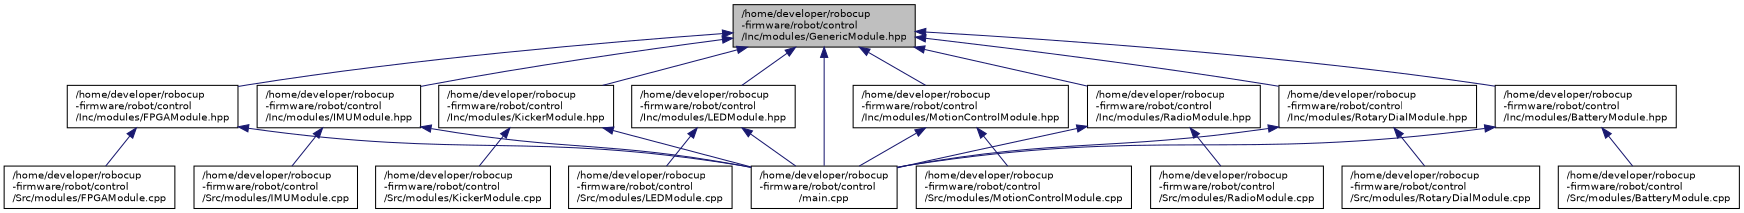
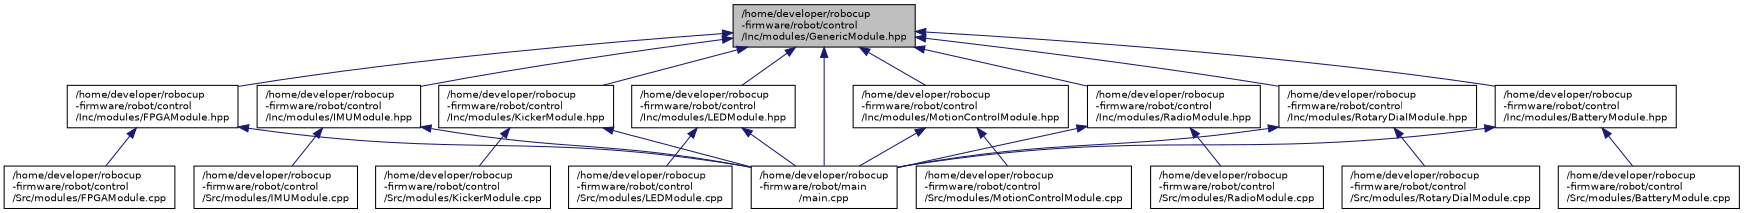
node "/home/developer/robocup -firmware/robot/control /main.cpp": label "/home/developer/robocup -firmware/robot/control /main.cpp" -> "/home/developer/robocup -firmware/robot/main /main.cpp"
